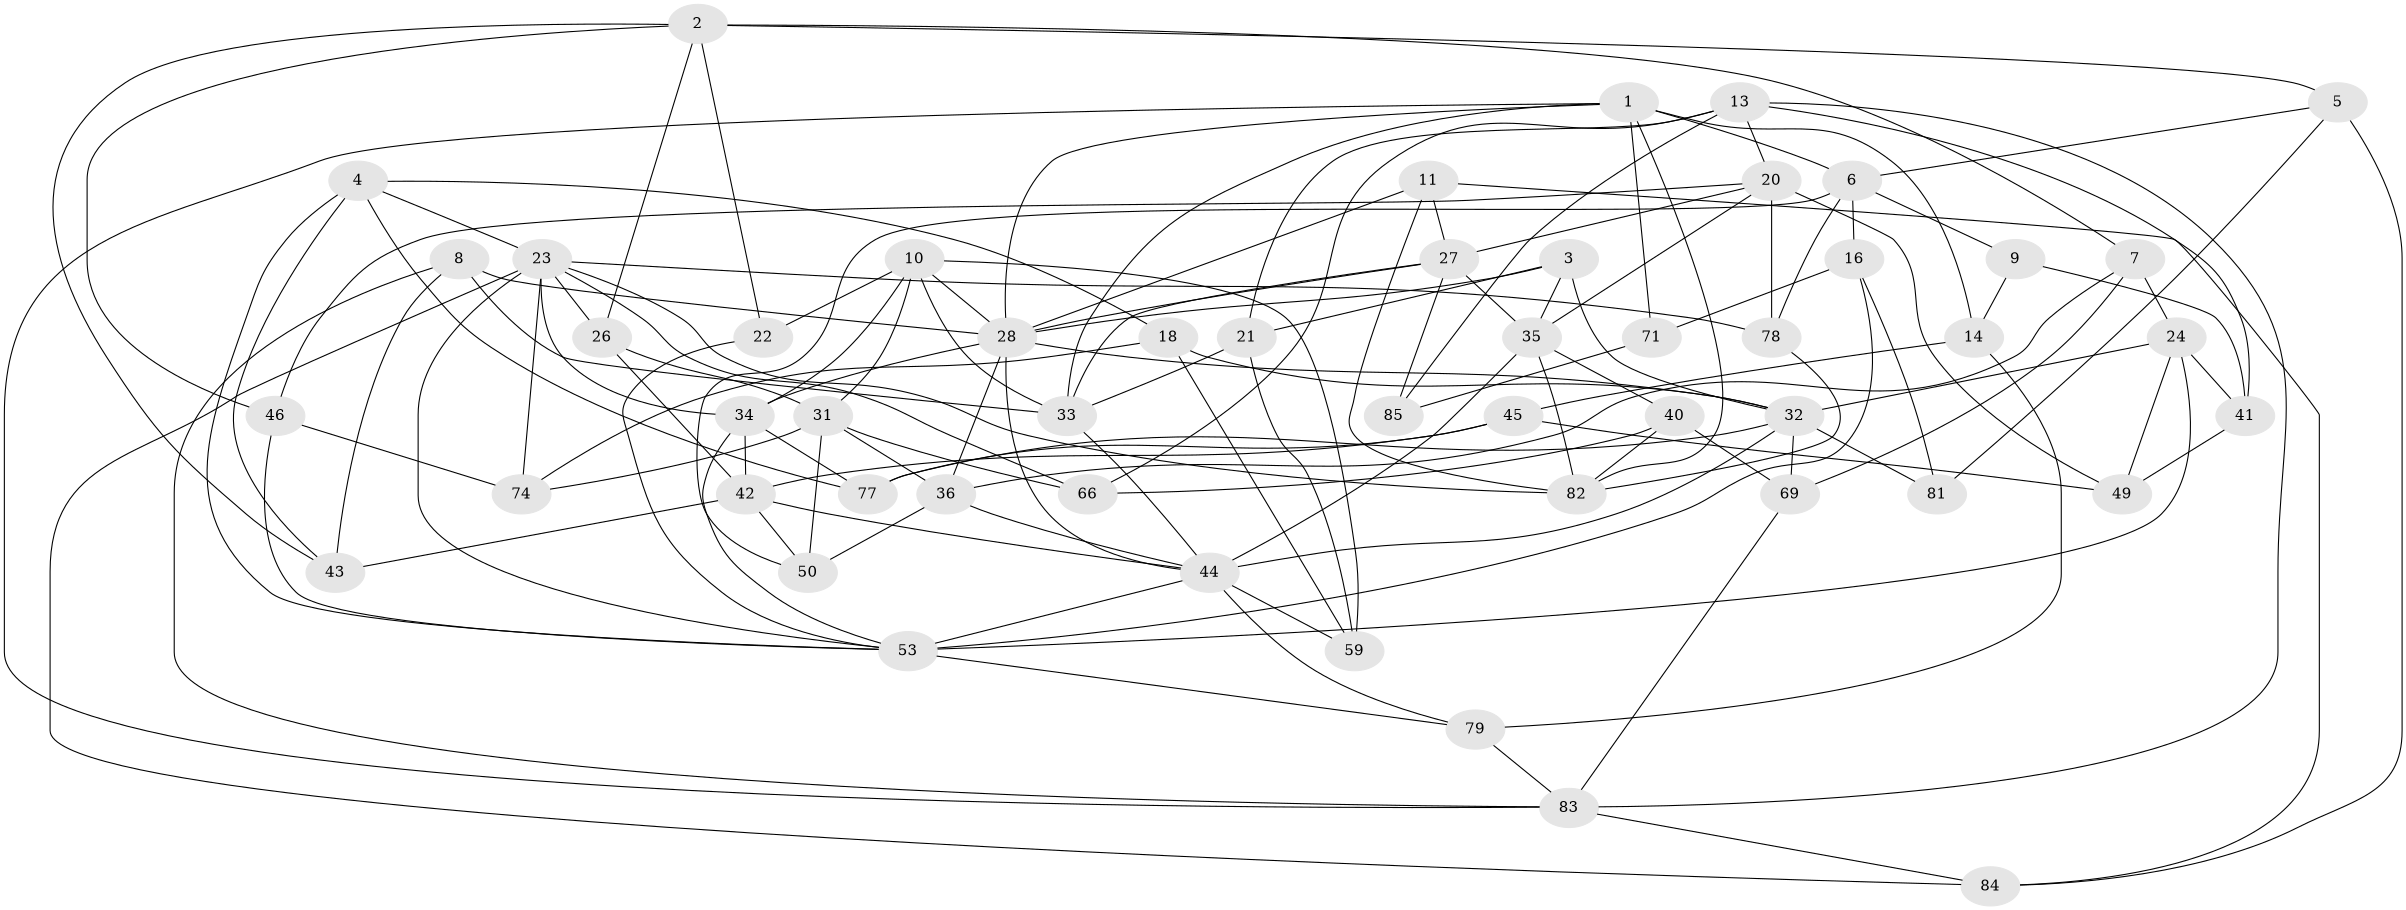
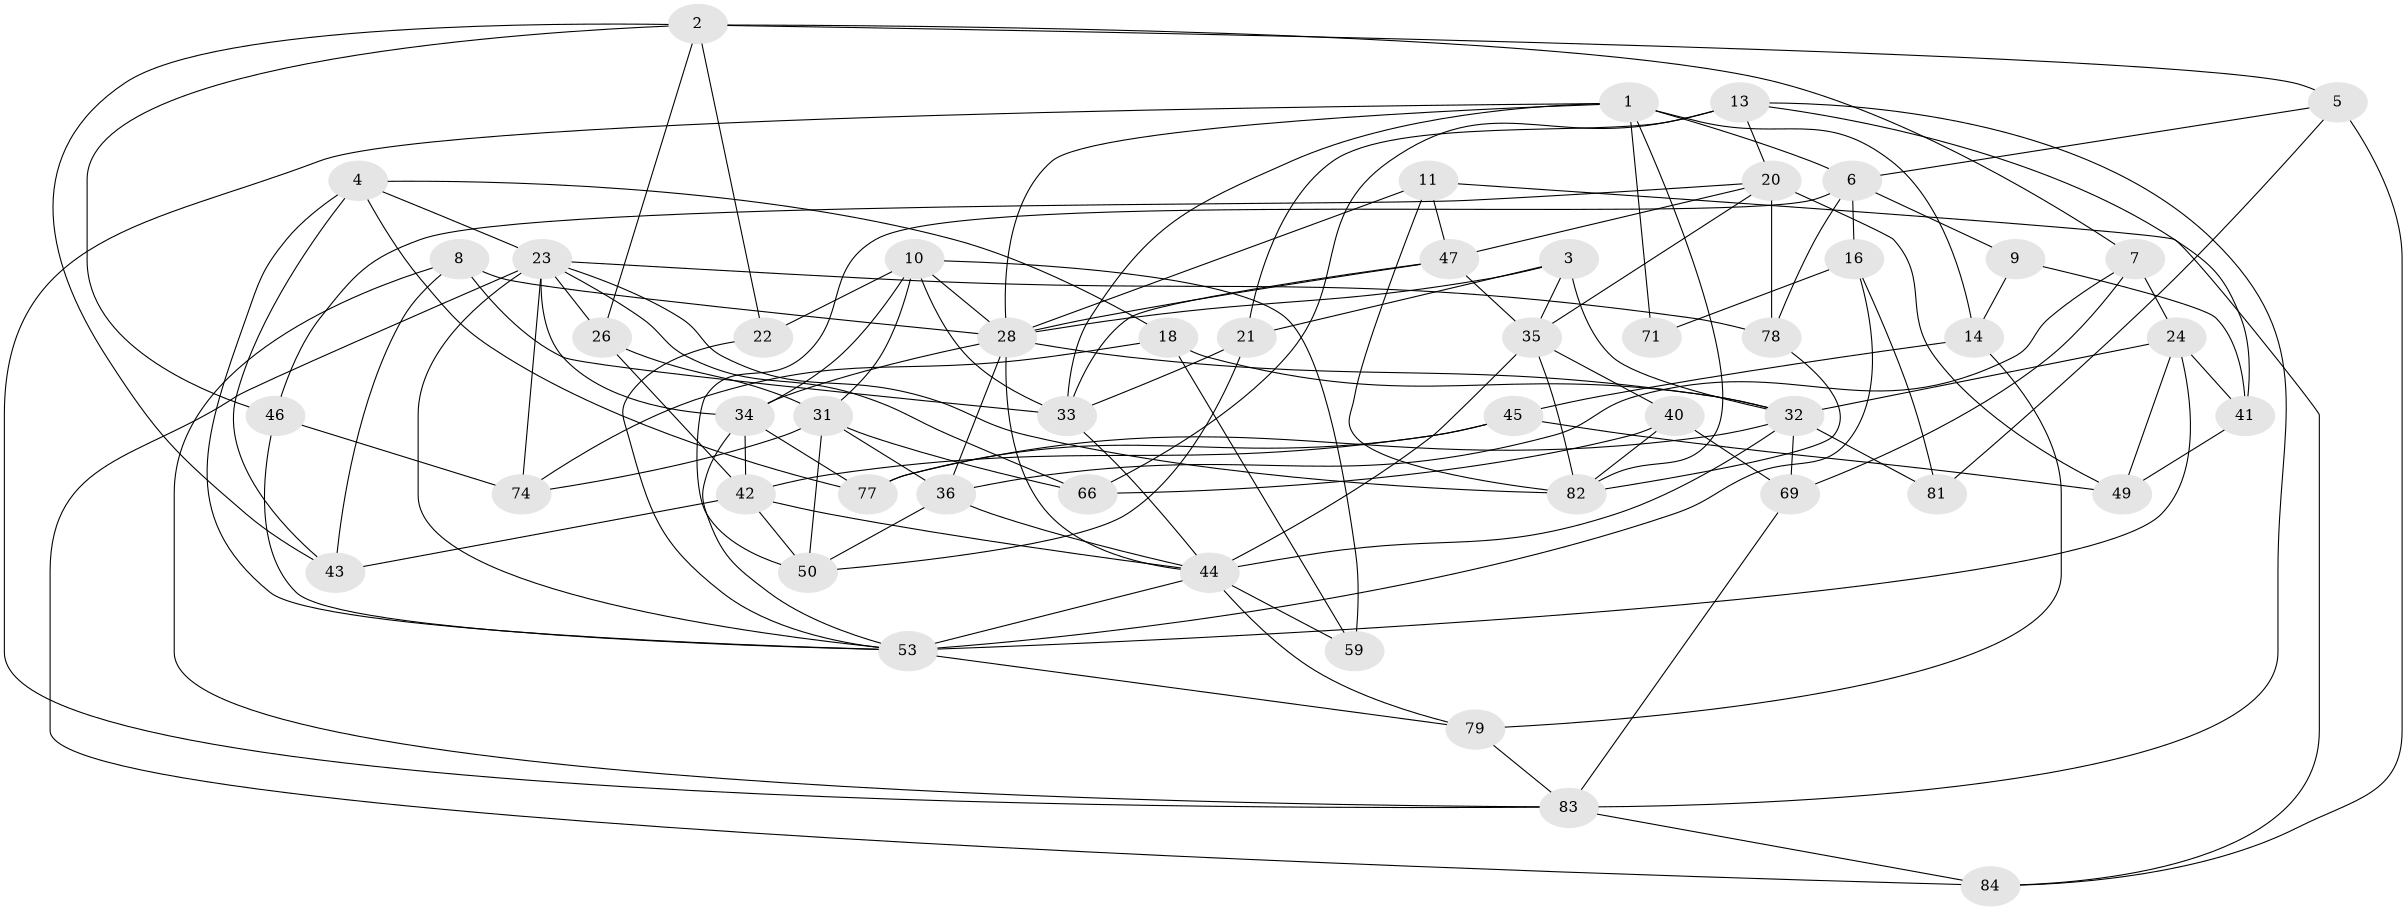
node "27": label "27" -> "47"
node "85": removed
edge "21" -- "59": now "21" -- "50"
